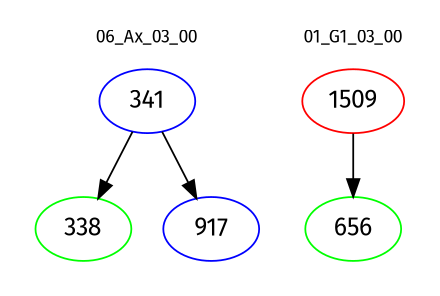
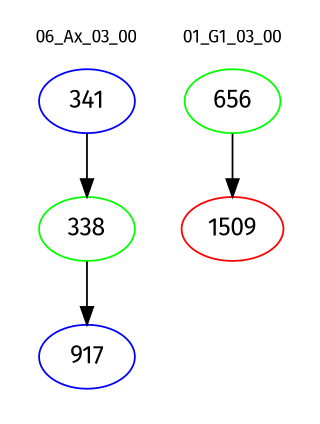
edge "1509" -> "656": reversed
edge "341" -> "917": now "338" -> "917"
